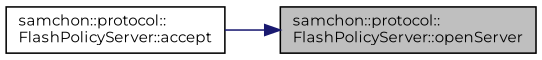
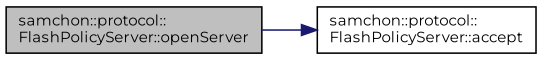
edge "samchon::protocol:: FlashPolicyServer::accept" -> "samchon::protocol:: FlashPolicyServer::openServer": reversed
